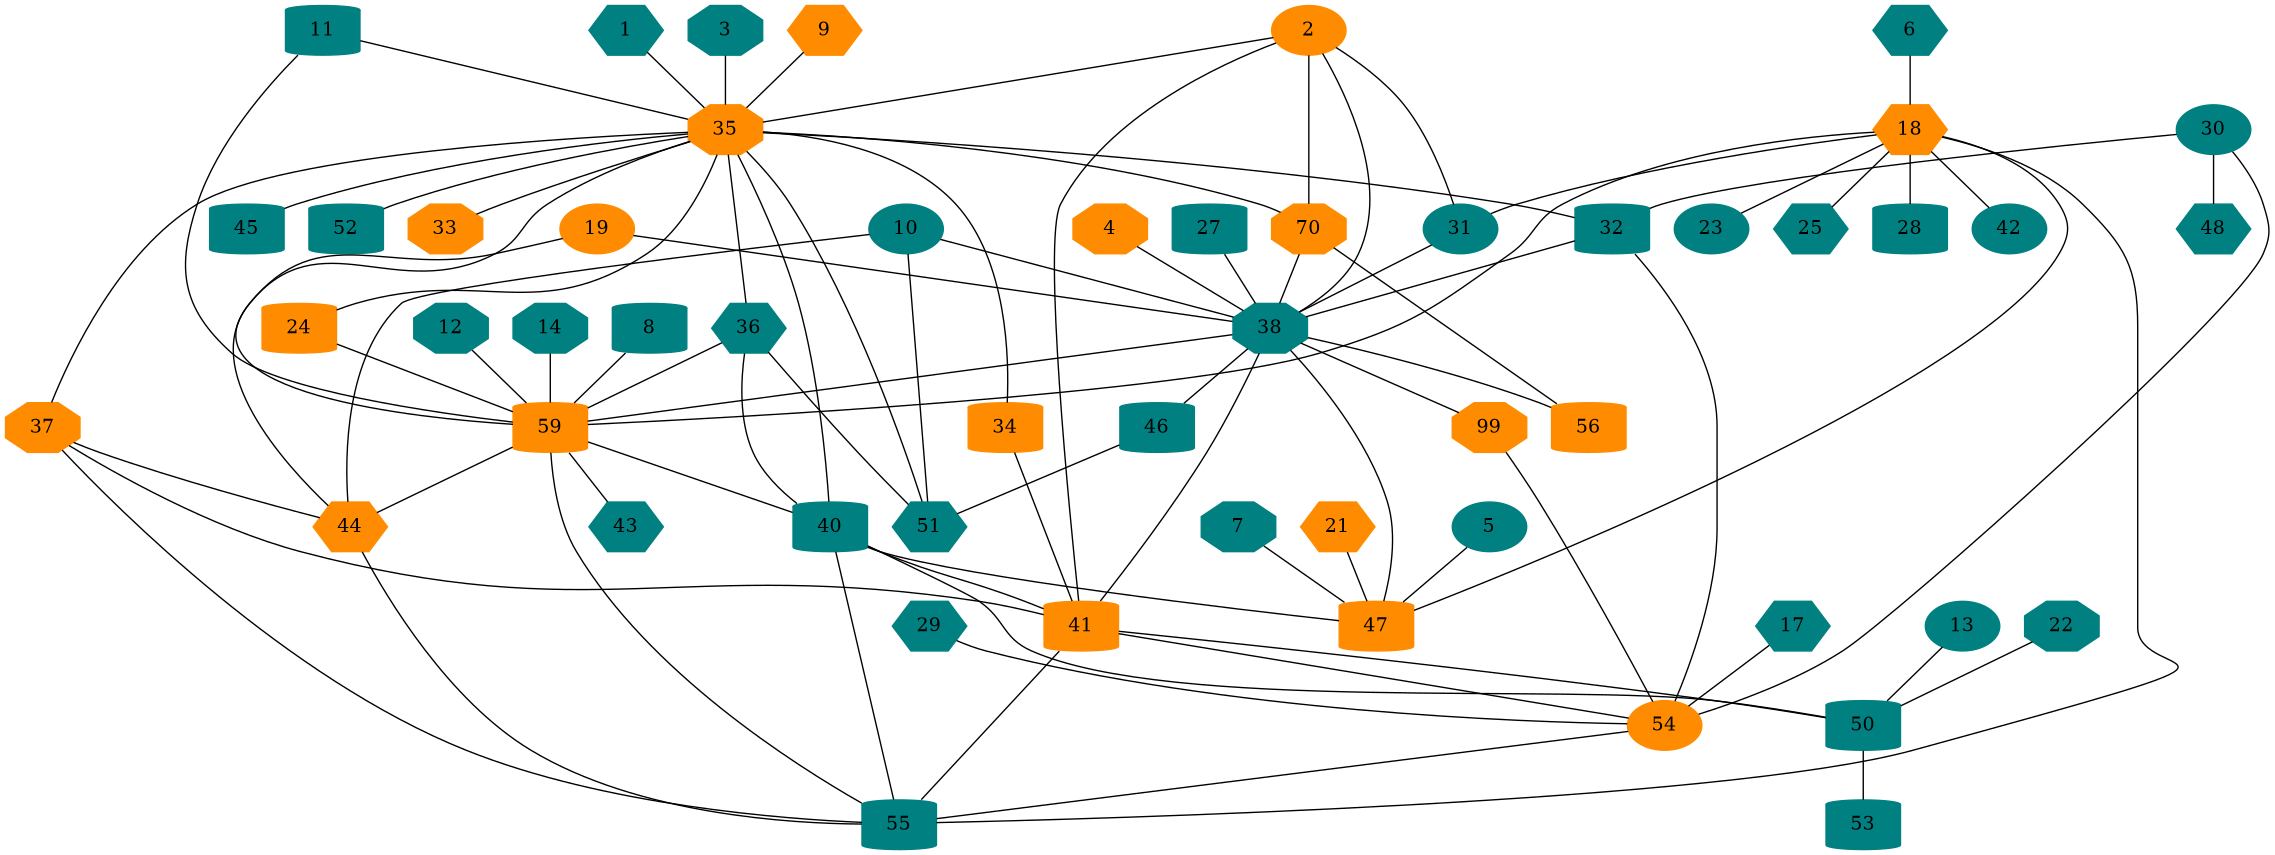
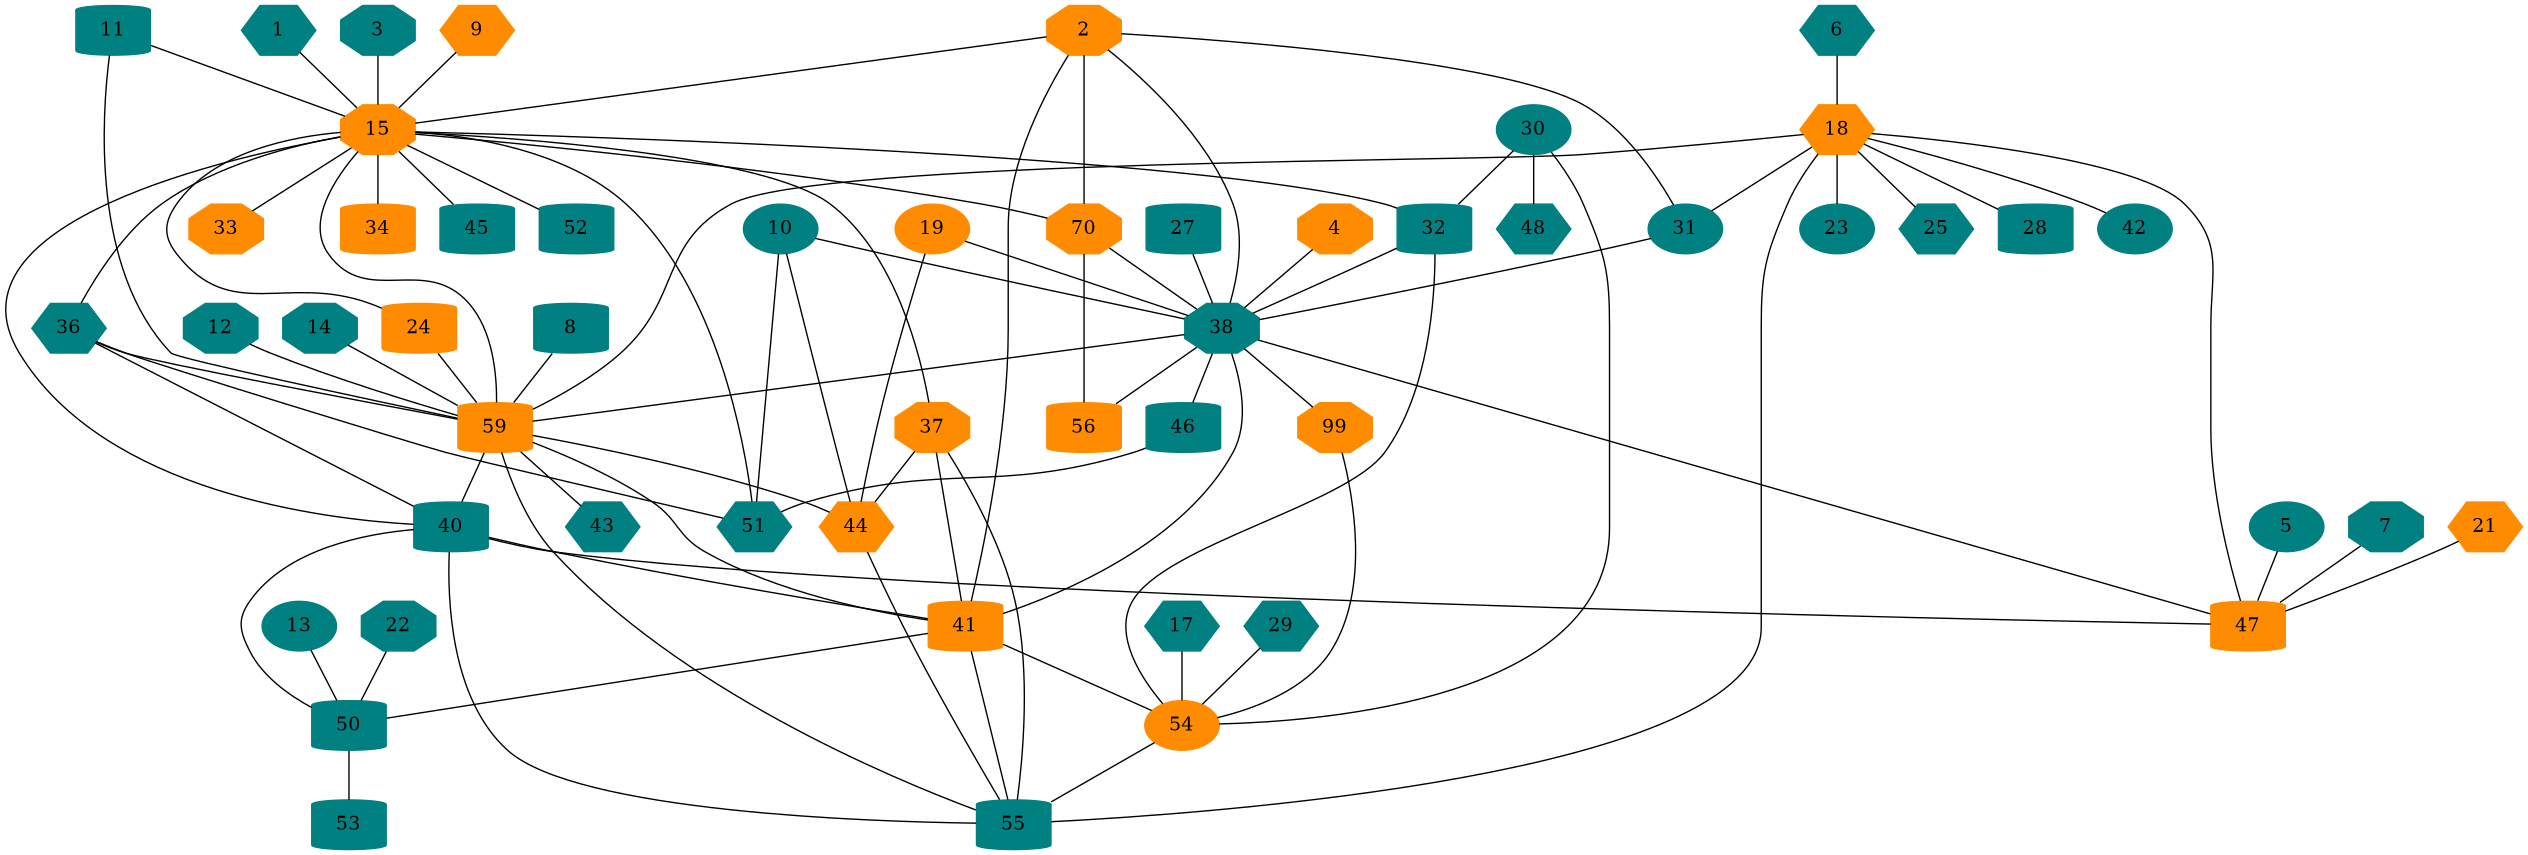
node "2": shape ellipse -> octagon
node "35": label "35" -> "15"
edge "34" -- "41": now "59" -- "41"
